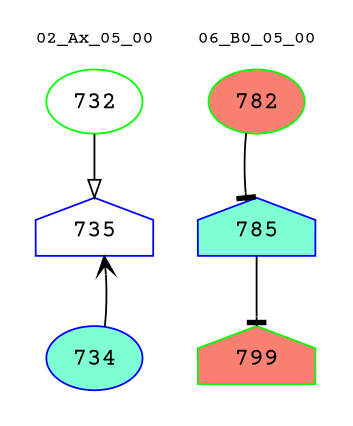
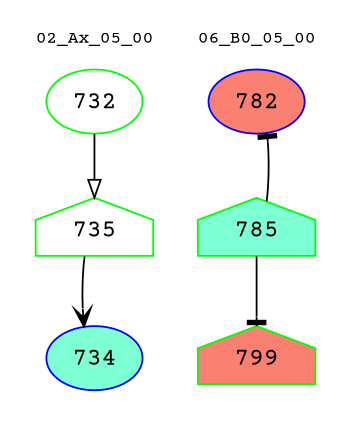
node "782": color green -> blue
edge "782" -> "785": reversed
node "735": color blue -> green
node "785": color blue -> green
edge "734" -> "735": reversed
